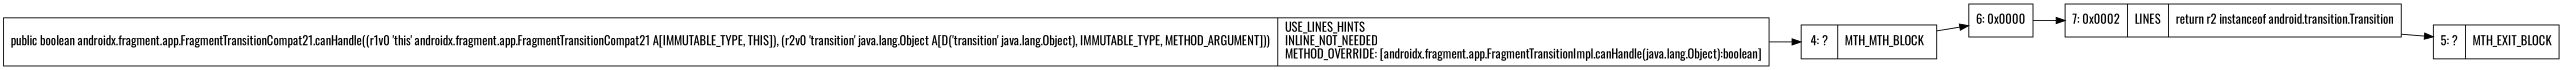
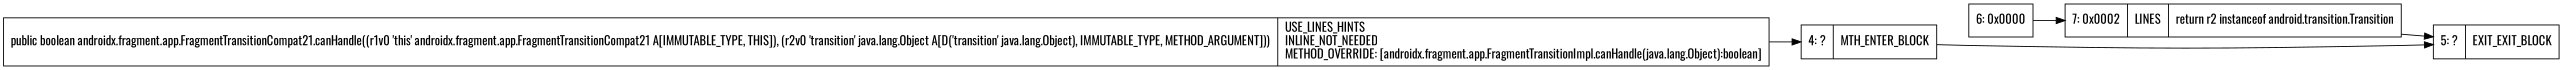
edge "4: ?" -> "6: 0x0000": now "4: ?" -> "5: ?"
node "4: ?": text "MTH_MTH_BLOCK" -> "MTH_ENTER_BLOCK"
node "5: ?": text "MTH_EXIT_BLOCK" -> "EXIT_EXIT_BLOCK"
